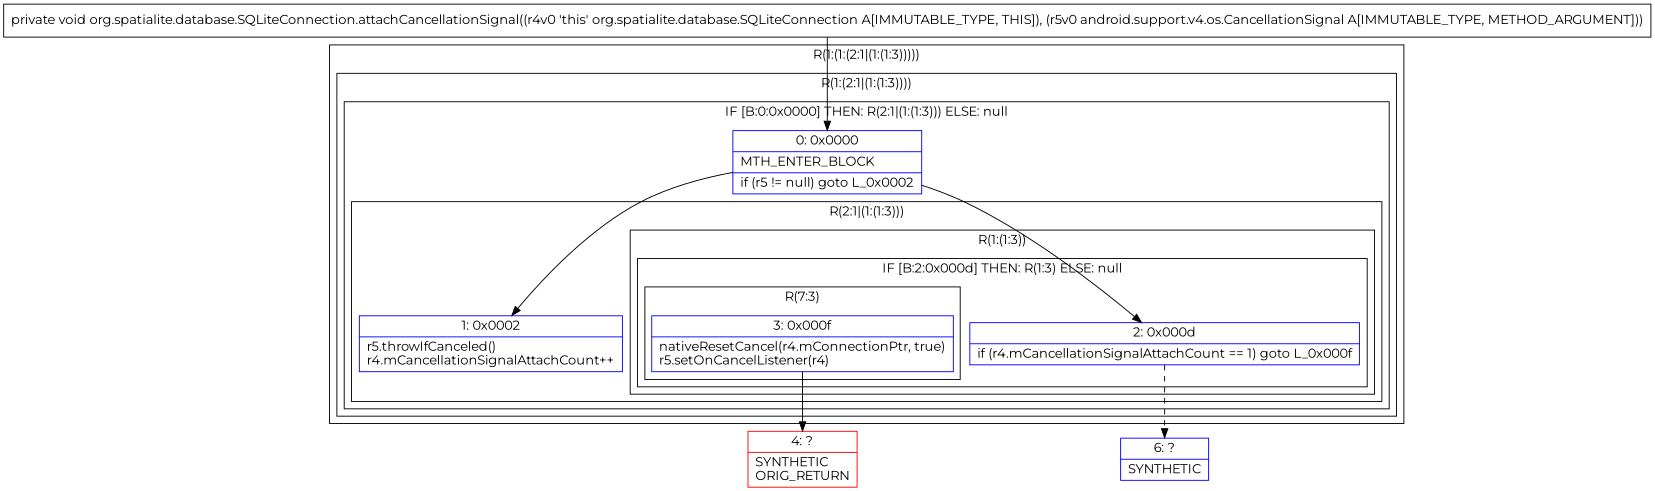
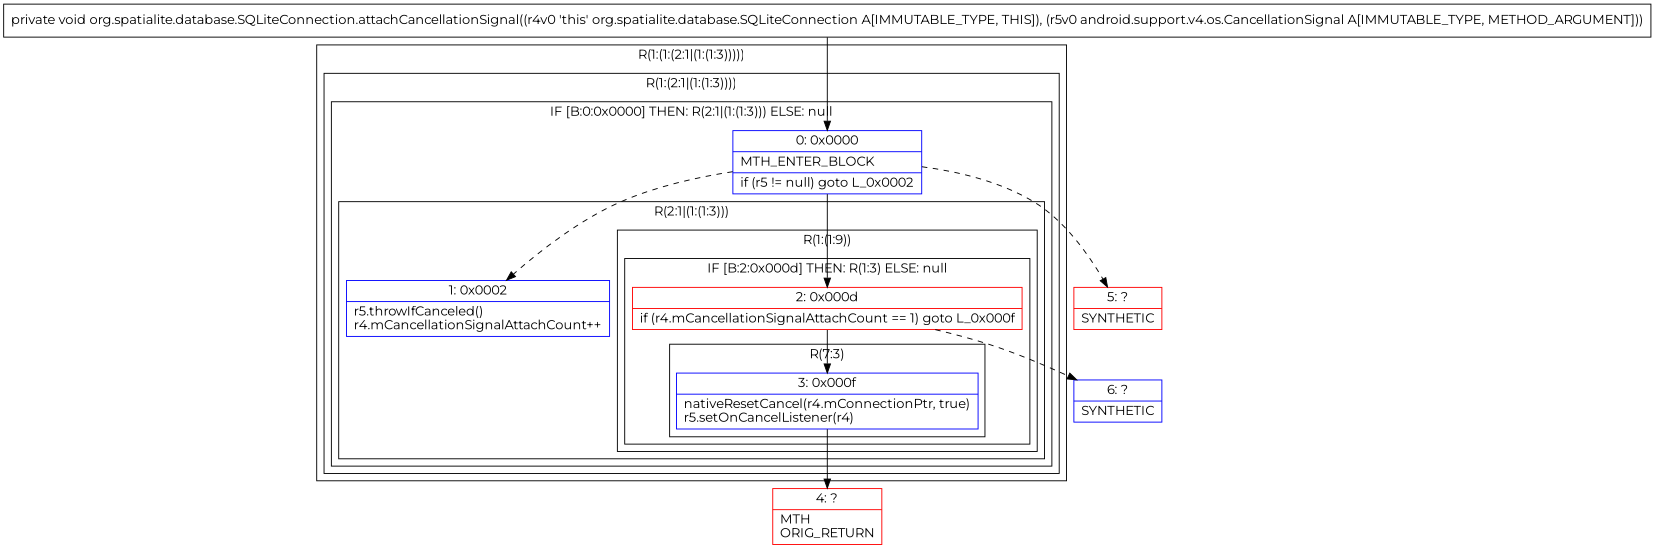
edge "0: 0x0000" -> "1: 0x0002": style solid -> dashed
cluster "R(1:(1:3))": label "R(1:(1:3))" -> "R(1:(1:9))"
node "5: ?": added
node "2: 0x000d": color blue -> red
edge "2: 0x000d" -> "3: 0x000f": added
node "4: ?": text "SYNTHETIC" -> "MTH"
